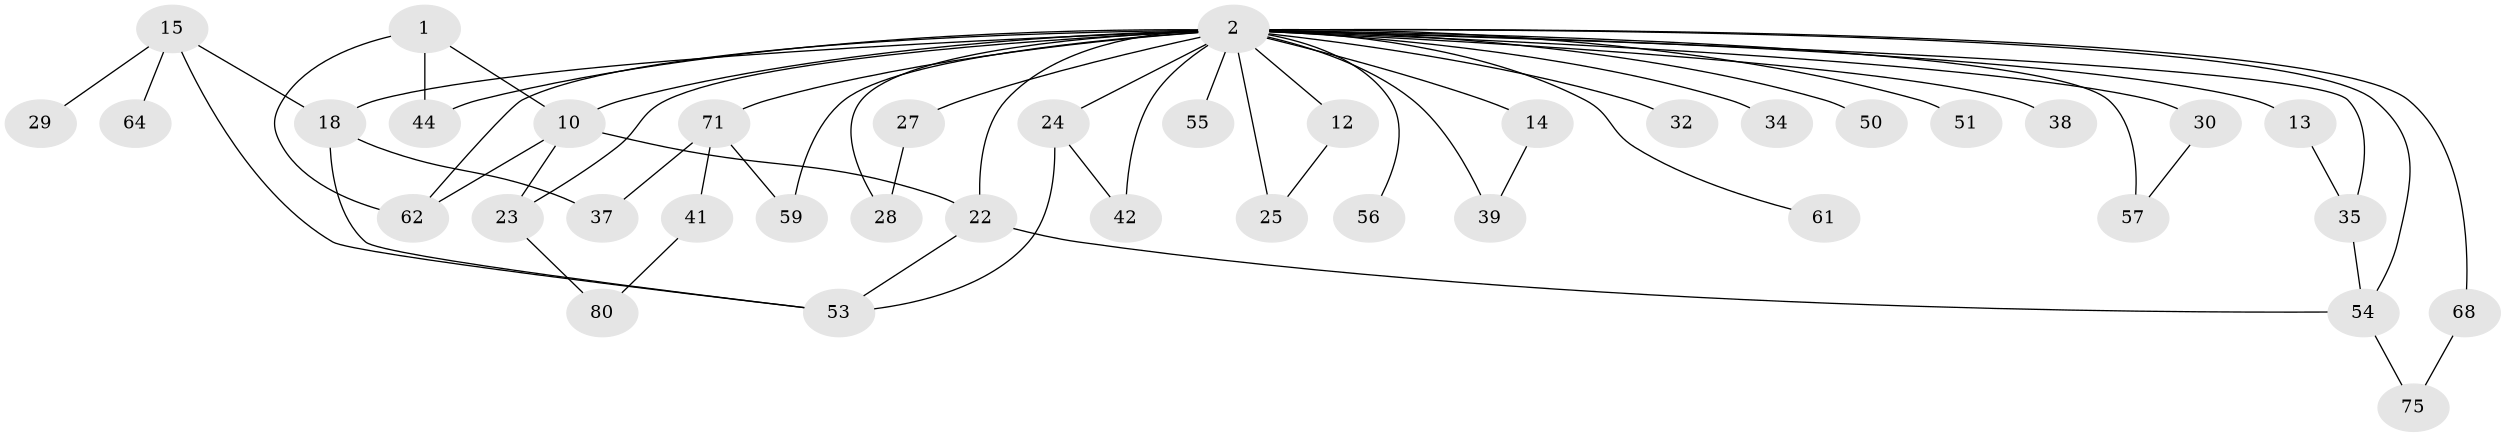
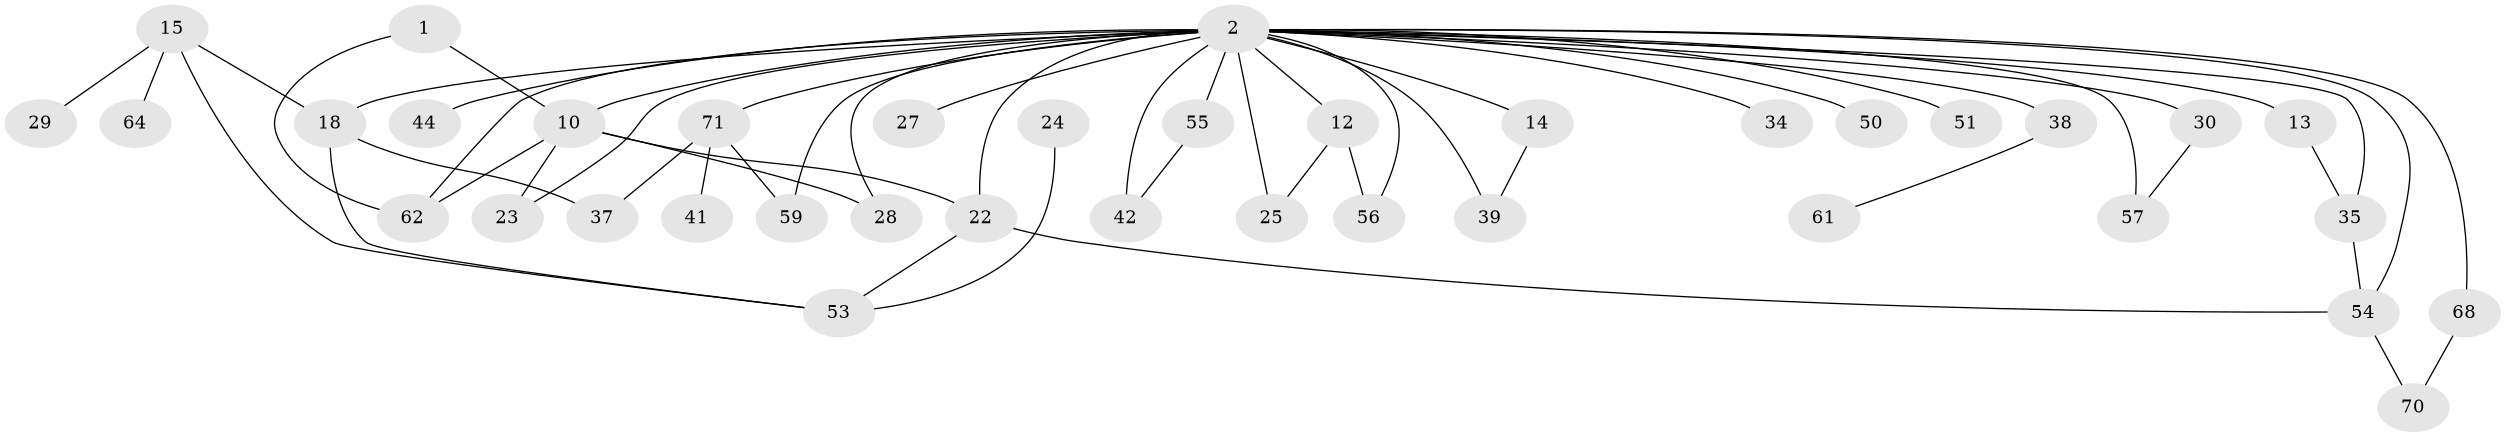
edge "1" -- "44": removed
edge "2" -- "24": removed
edge "2" -- "61": now "38" -- "61"
node "32": removed
edge "27" -- "28": now "10" -- "28"
edge "24" -- "42": now "55" -- "42"
edge "12" -- "56": added
node "80": removed
node "75": label "75" -> "70"
